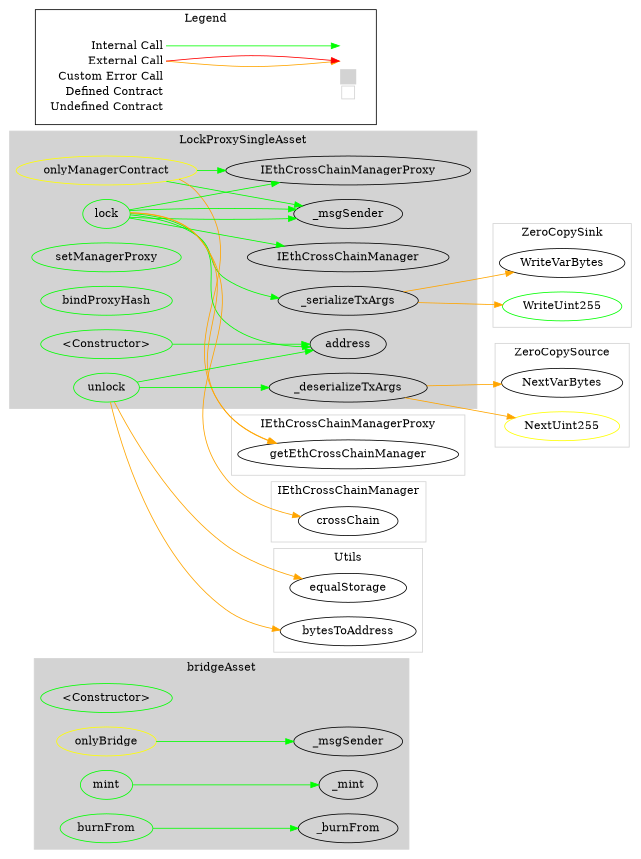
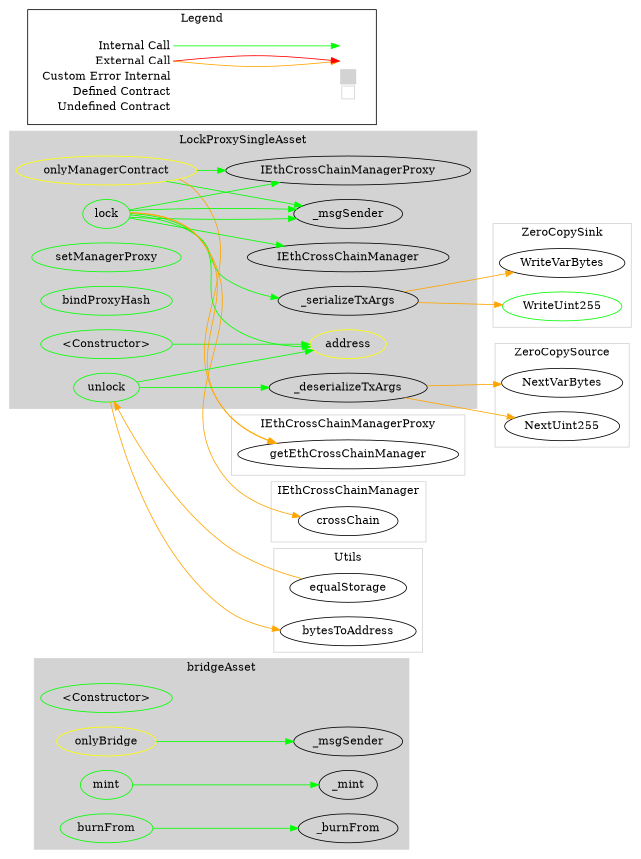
node "Internal Call": text "Custom Error Call" -> "Custom Error Internal"
node "address": color black -> yellow
node "NextUint255": color yellow -> black
edge "unlock" -> "equalStorage": reversed
